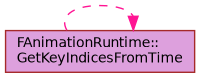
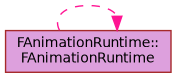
node "FAnimationRuntime:: GetKeyIndicesFromTime": label "FAnimationRuntime:: GetKeyIndicesFromTime" -> "FAnimationRuntime:: FAnimationRuntime"
